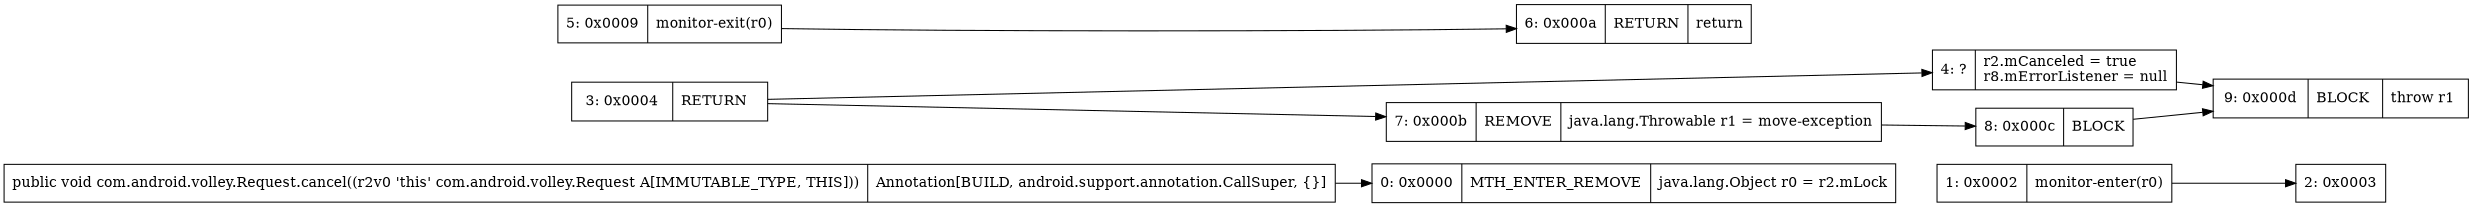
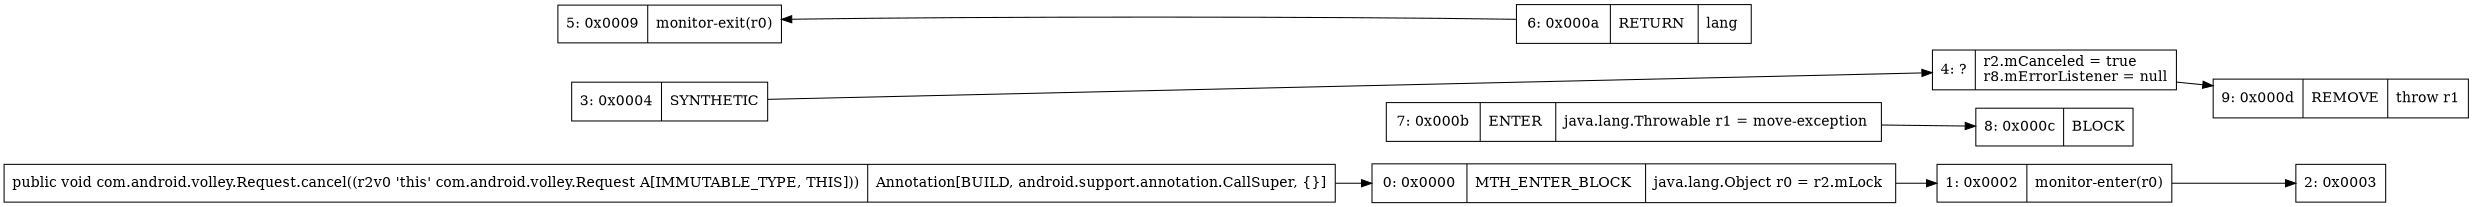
node "6: 0x000a": text "return" -> "lang"
edge "5: 0x0009" -> "6: 0x000a": reversed
node "9: 0x000d": text "BLOCK" -> "REMOVE"
node "3: 0x0004": text "RETURN" -> "SYNTHETIC"
edge "3: 0x0004" -> "7: 0x000b": removed
edge "8: 0x000c" -> "9: 0x000d": removed
node "7: 0x000b": text "REMOVE" -> "ENTER"
node "0: 0x0000": text "MTH_ENTER_REMOVE" -> "MTH_ENTER_BLOCK"
edge "0: 0x0000" -> "1: 0x0002": added
